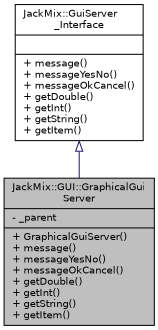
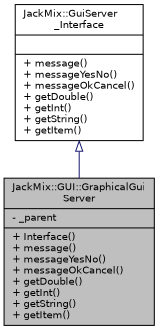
node "JackMix::GUI::GraphicalGui": text "+ GraphicalGuiServer()" -> "+ Interface()"
